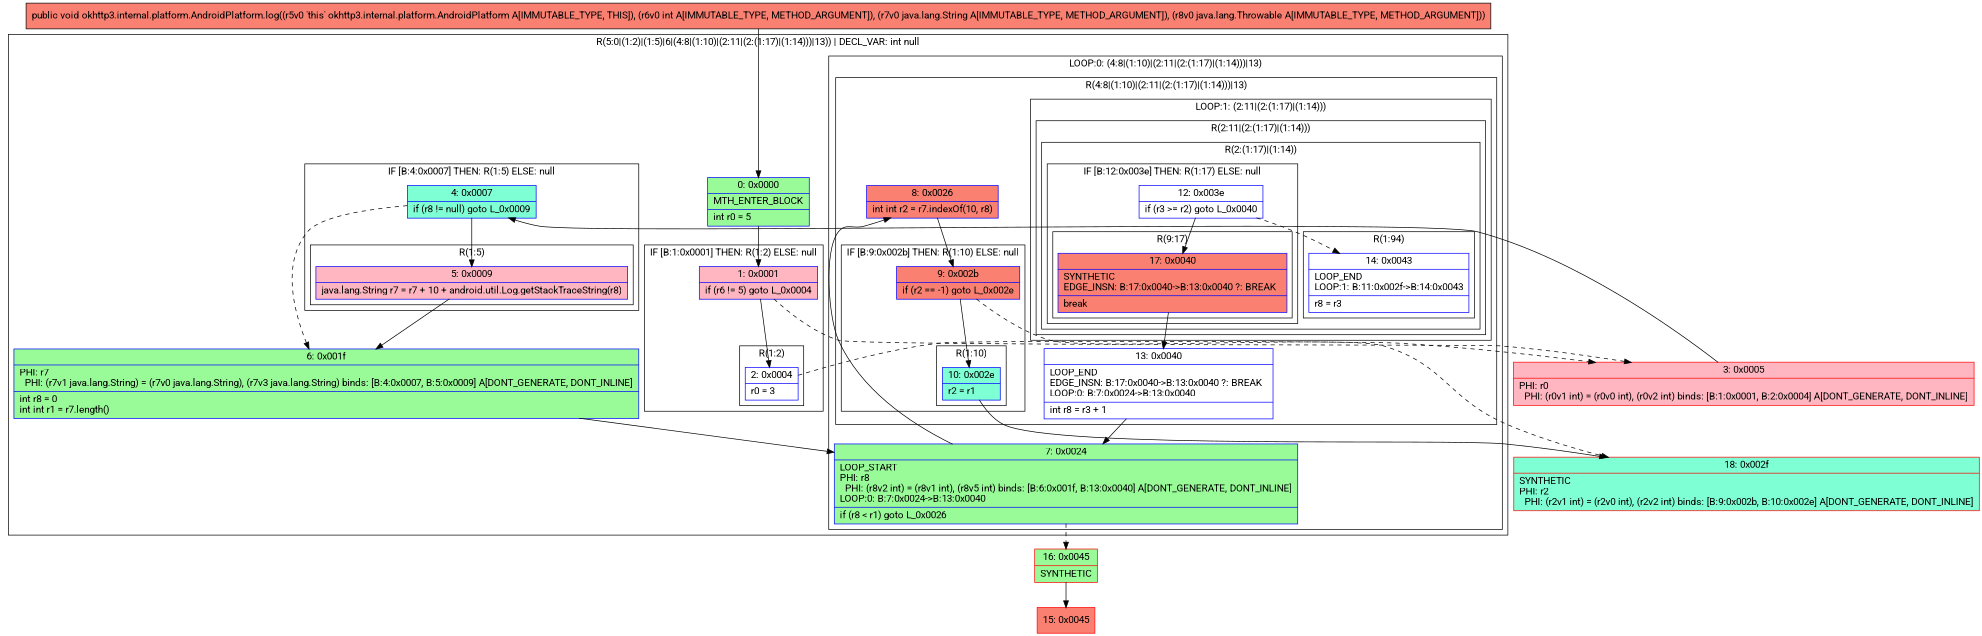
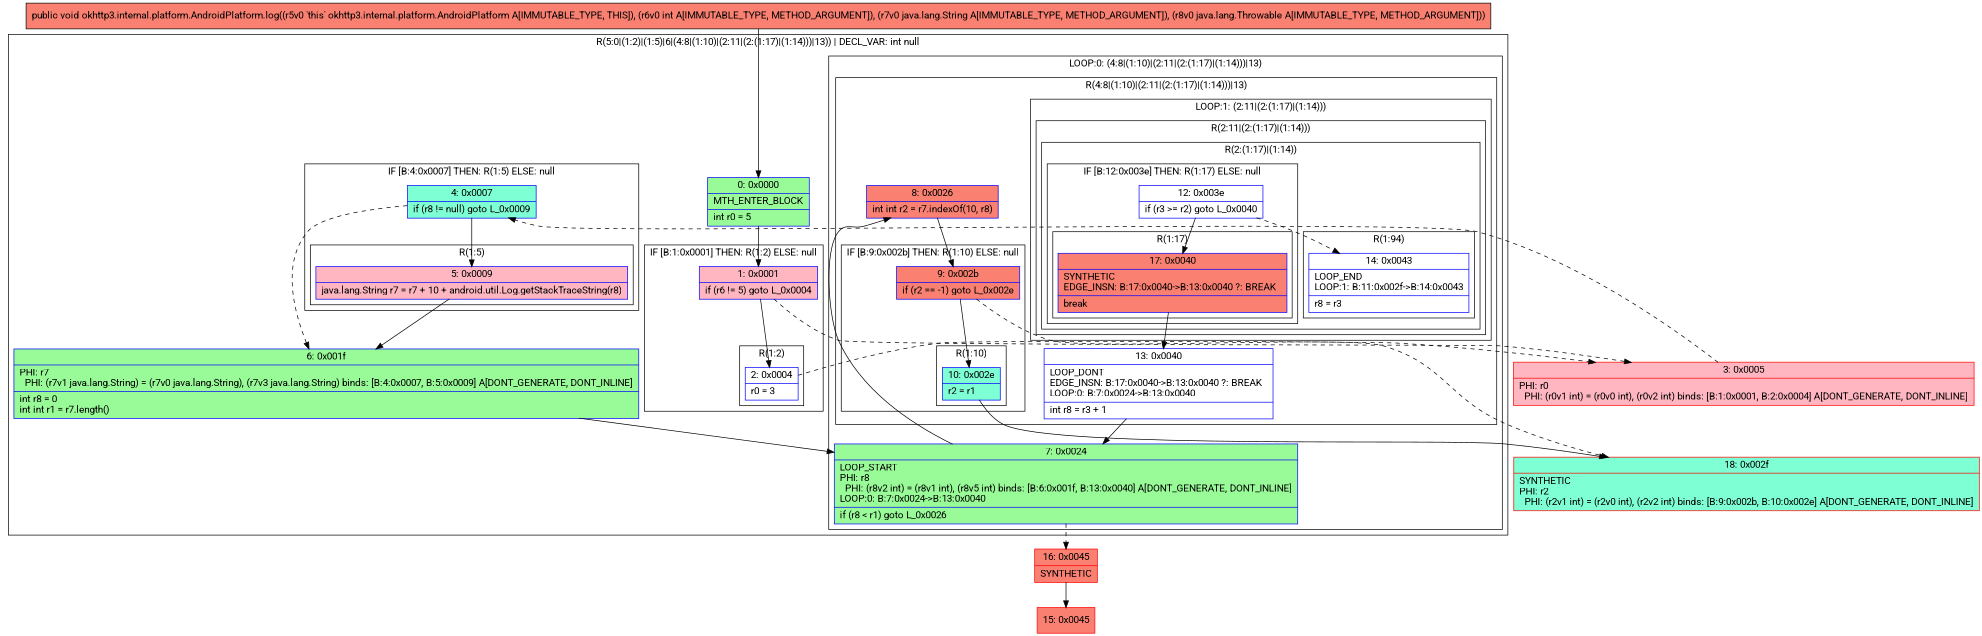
edge "3: 0x0005" -> "4: 0x0007": style solid -> dashed
cluster "R(9:17)": label "R(9:17)" -> "R(1:17)"
node "13: 0x0040": text "LOOP_END" -> "LOOP_DONT"
node "16: 0x0045": fillcolor palegreen -> salmon
